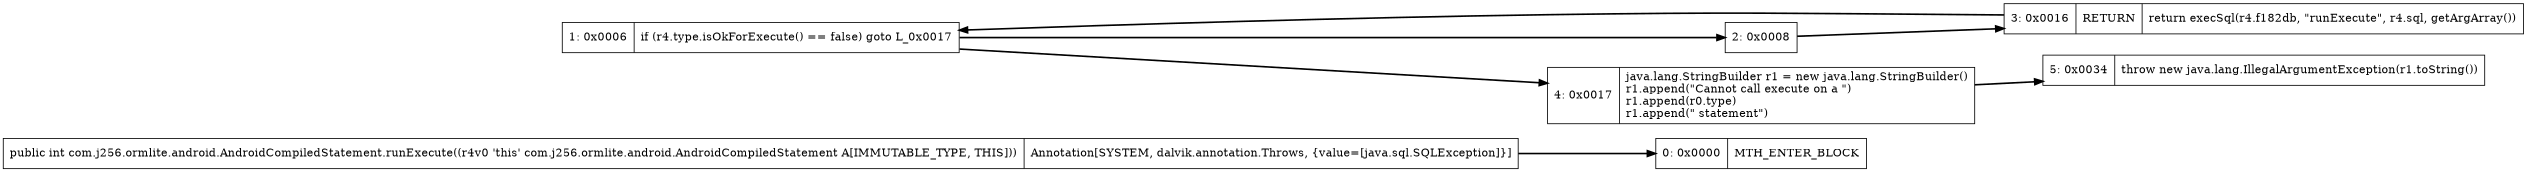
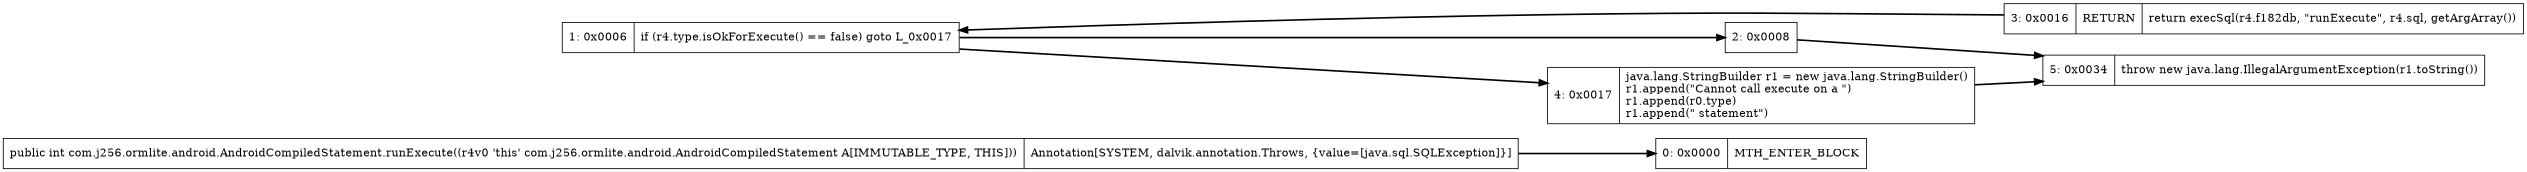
edge "2: 0x0008" -> "3: 0x0016": now "2: 0x0008" -> "5: 0x0034"
